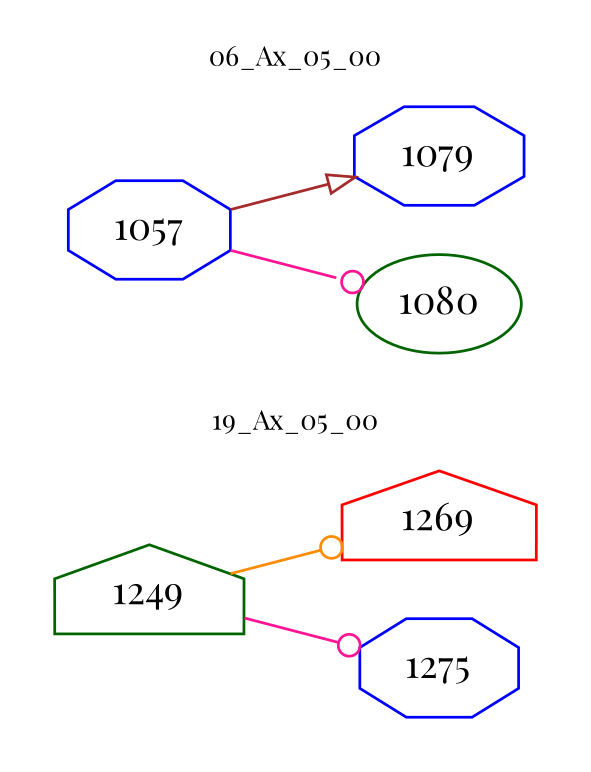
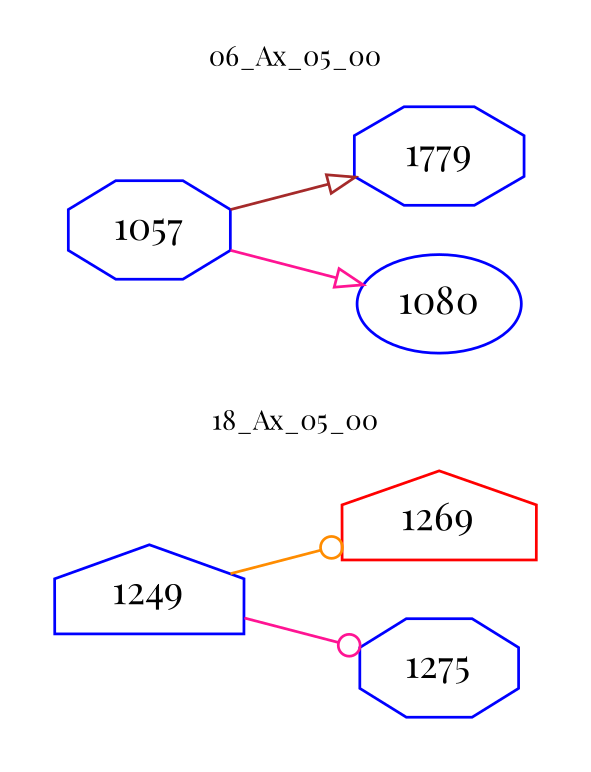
node "1079": label "1079" -> "1779"
edge "1057" -> "1080": arrowhead odot -> onormal
node "1080": color darkgreen -> blue
cluster "19_Ax_05_00": label "19_Ax_05_00" -> "18_Ax_05_00"
node "1249": color darkgreen -> blue
